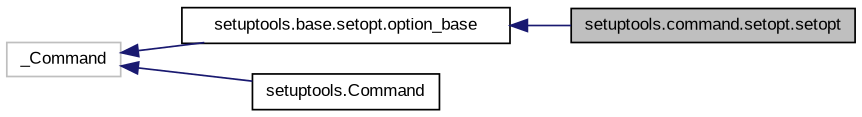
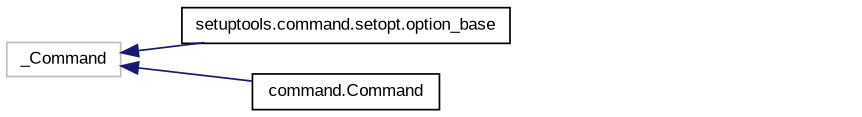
node "setuptools.base.setopt.option_base": label "setuptools.base.setopt.option_base" -> "setuptools.command.setopt.option_base"
node "setuptools.command.setopt.setopt": removed
node "setuptools.Command": label "setuptools.Command" -> "command.Command"
